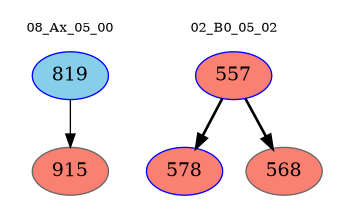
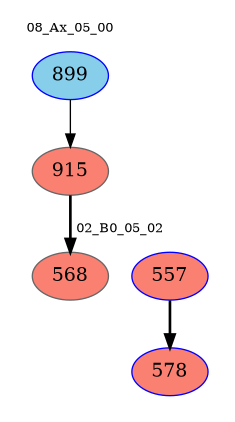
node "819": label "819" -> "899"
edge "557" -> "568": now "915" -> "568"
